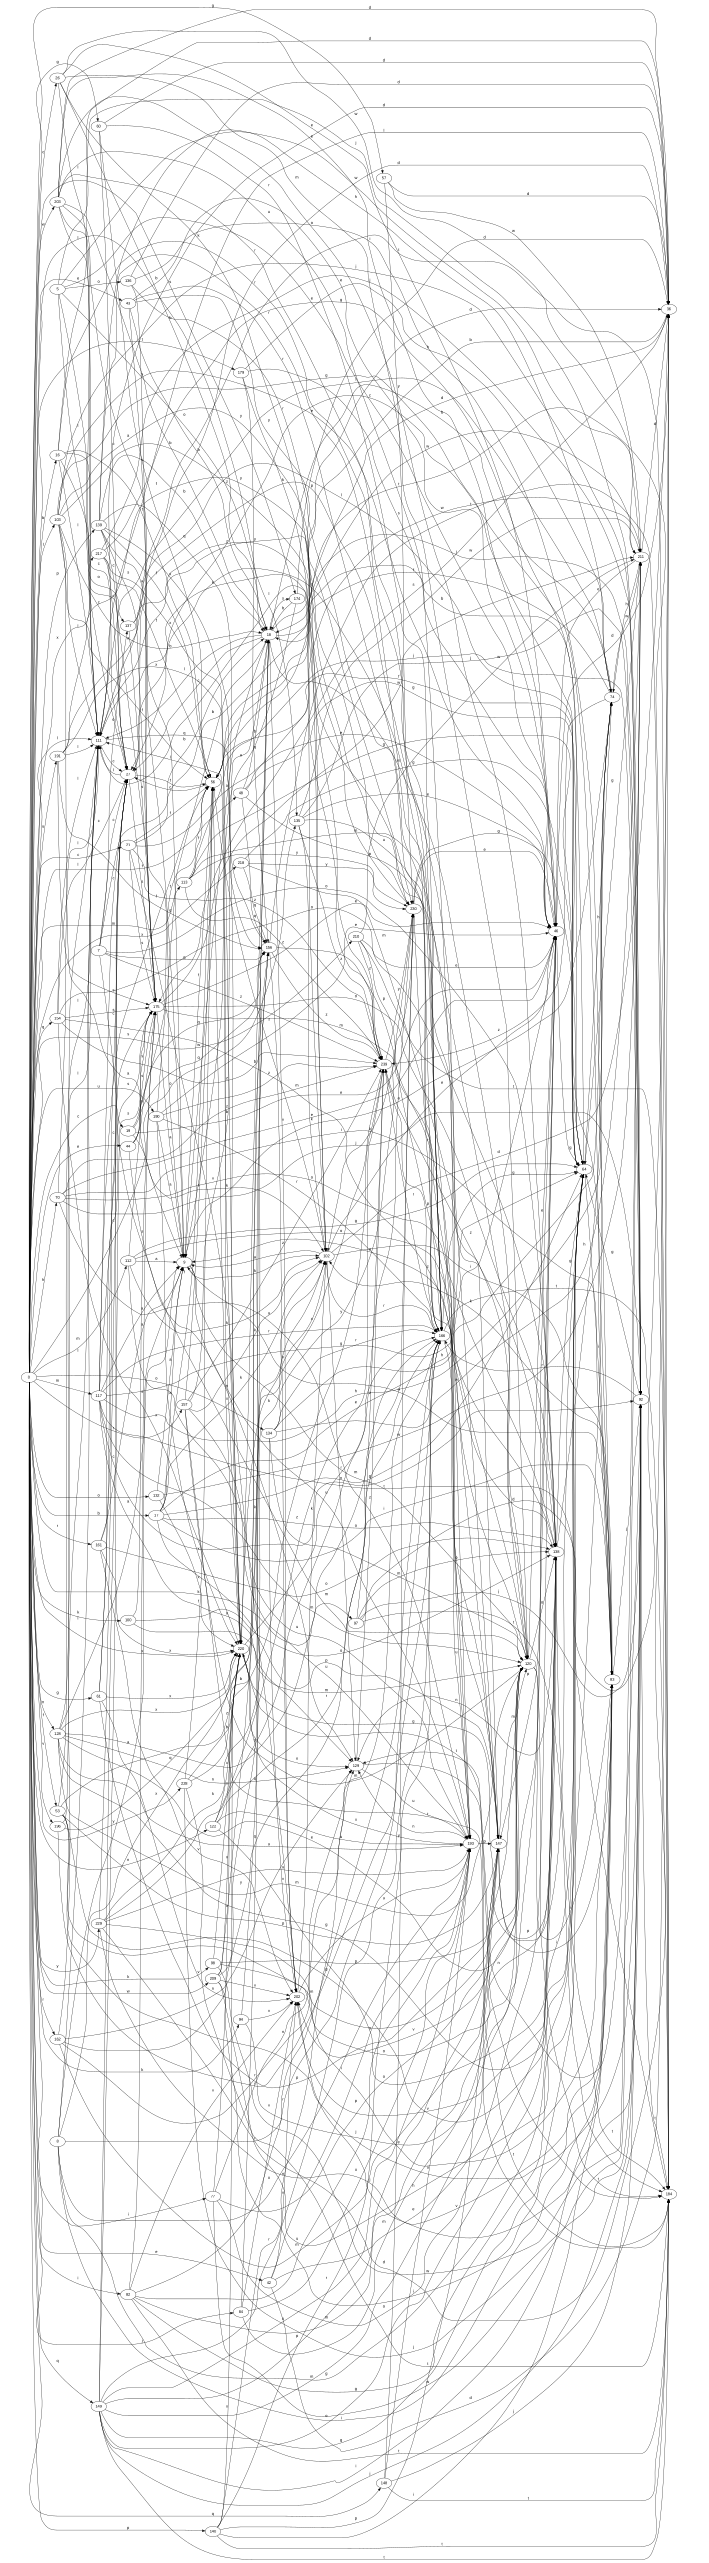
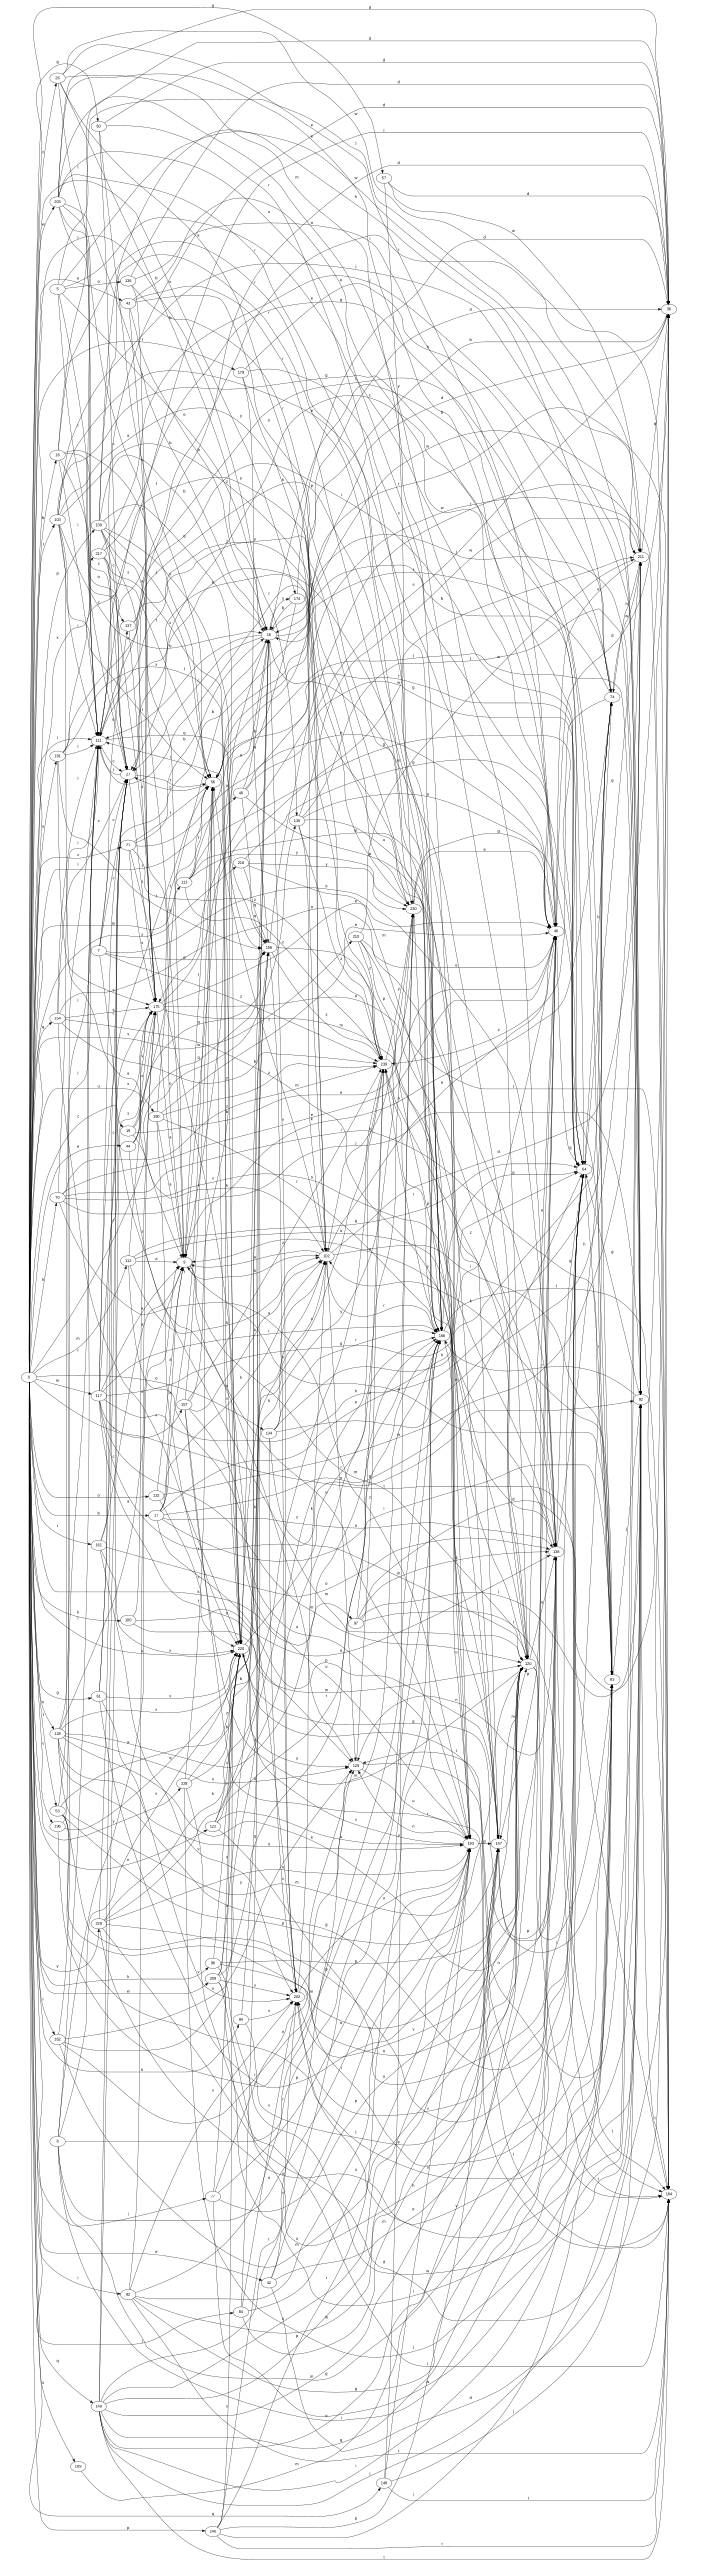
edge "77" -> "138": now "77" -> "193"
node "189": added
